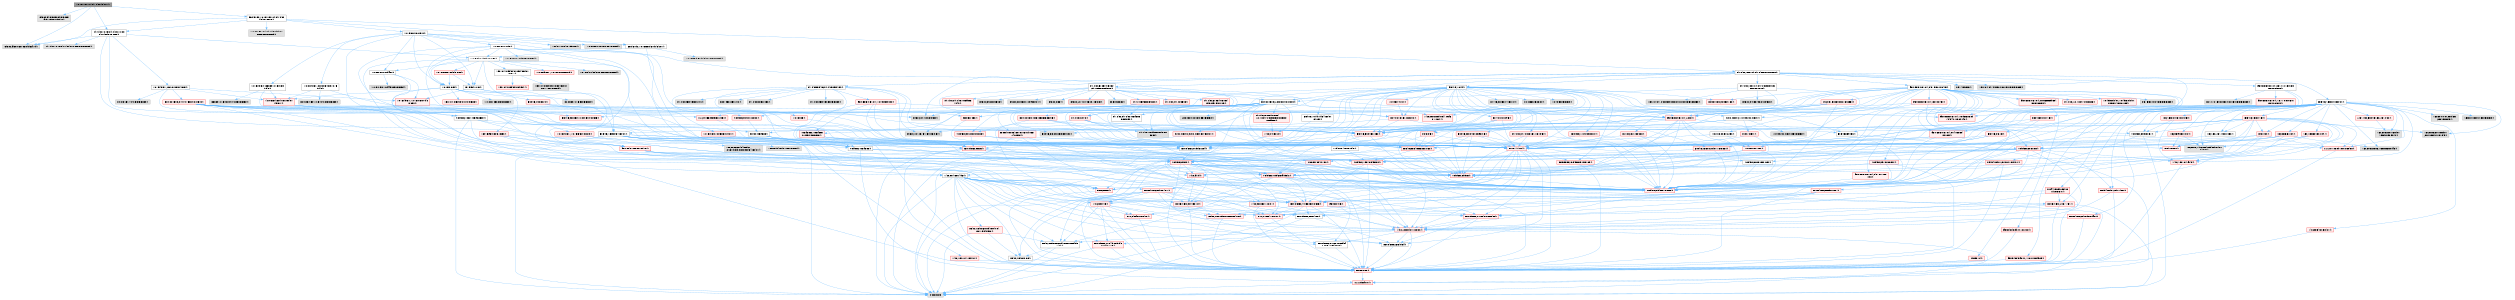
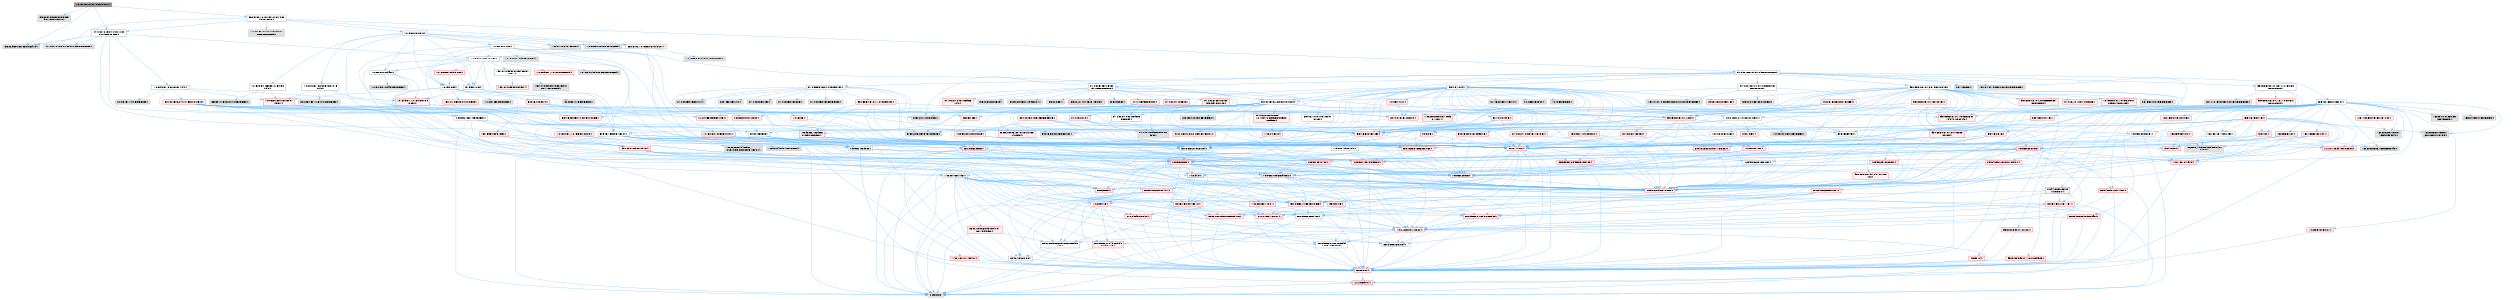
node "MoveLibrary/ConcurrentLinear.h": label "MoveLibrary/ConcurrentLinear.h" -> "MoveLibrary/FloorQueryUtils.h"
node "PhysicsSettingsCore.h": added
node "Chaos/LowLevelMemTracker.h": label "Chaos/LowLevelMemTracker.h" -> "Chaos/ChaosEngineInterface.h"
